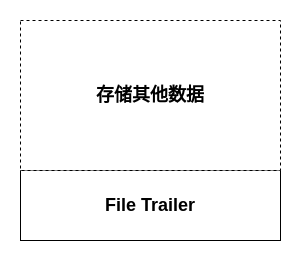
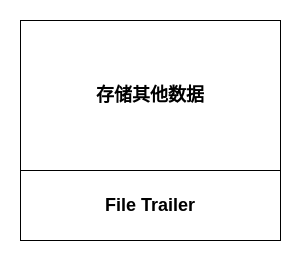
node "存储其他数据": style dashed -> solid
